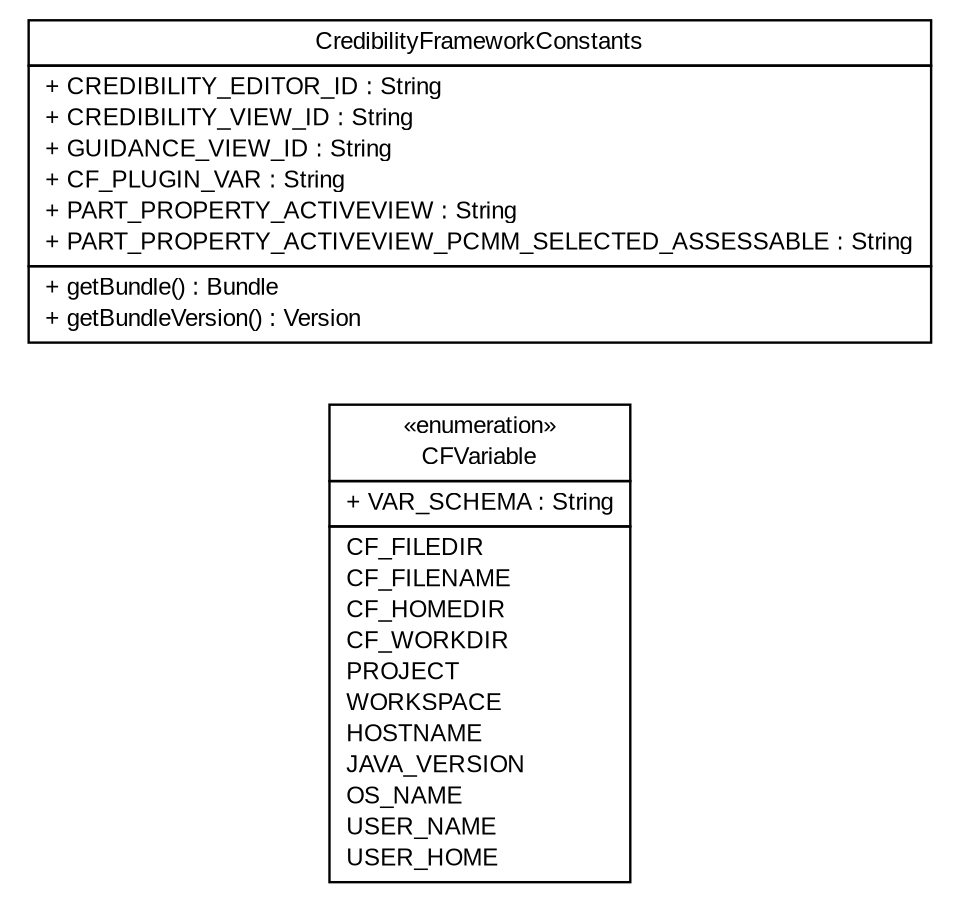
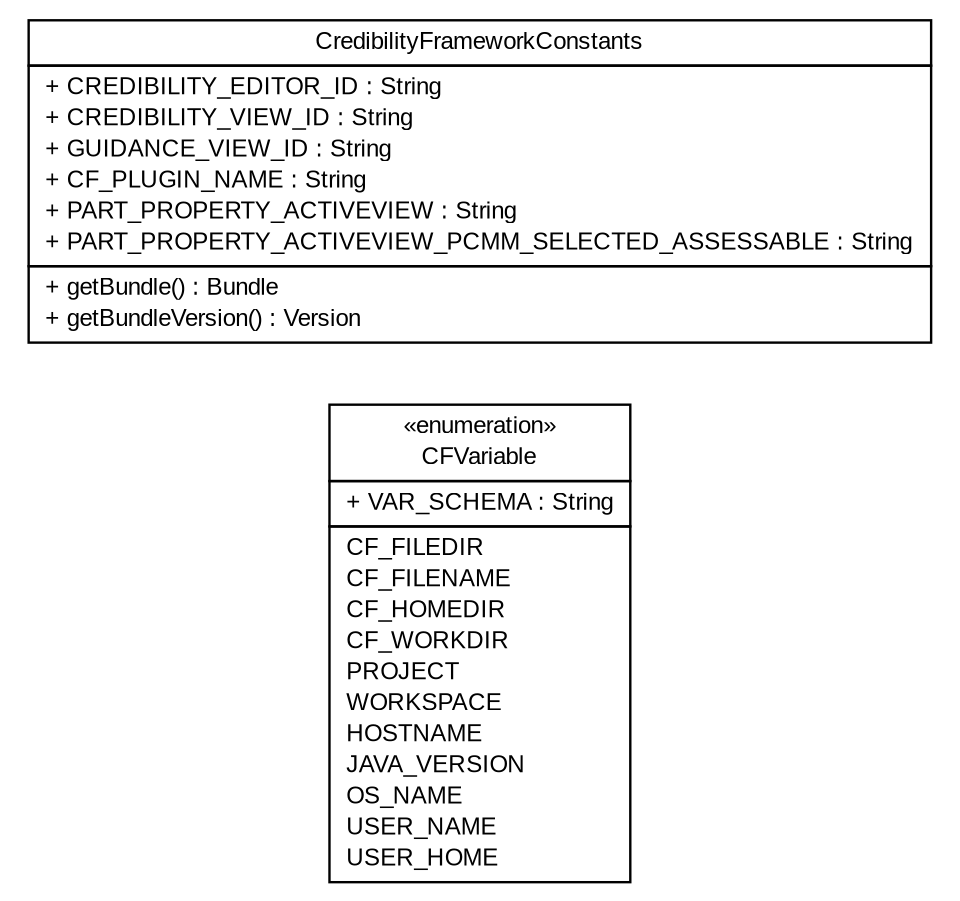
node "CredibilityFrameworkConstants": text "+ CF_PLUGIN_VAR : String" -> "+ CF_PLUGIN_NAME : String"
